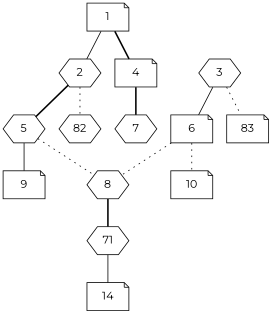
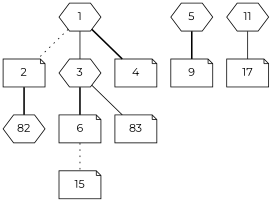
node "1": shape note -> hexagon
edge "1" -- "3": added
edge "1" -- "2": style solid -> dotted
node "2": shape hexagon -> note
edge "2" -- "5": removed
edge "2" -- "82": style dotted -> bold
edge "3" -- "6": style solid -> bold
edge "3" -- "83": style dotted -> solid
node "7": removed
edge "5" -- "9": style solid -> bold
node "8": removed
node "10": label "10" -> "15"
node "71": label "71" -> "11"
node "14": label "14" -> "17"
